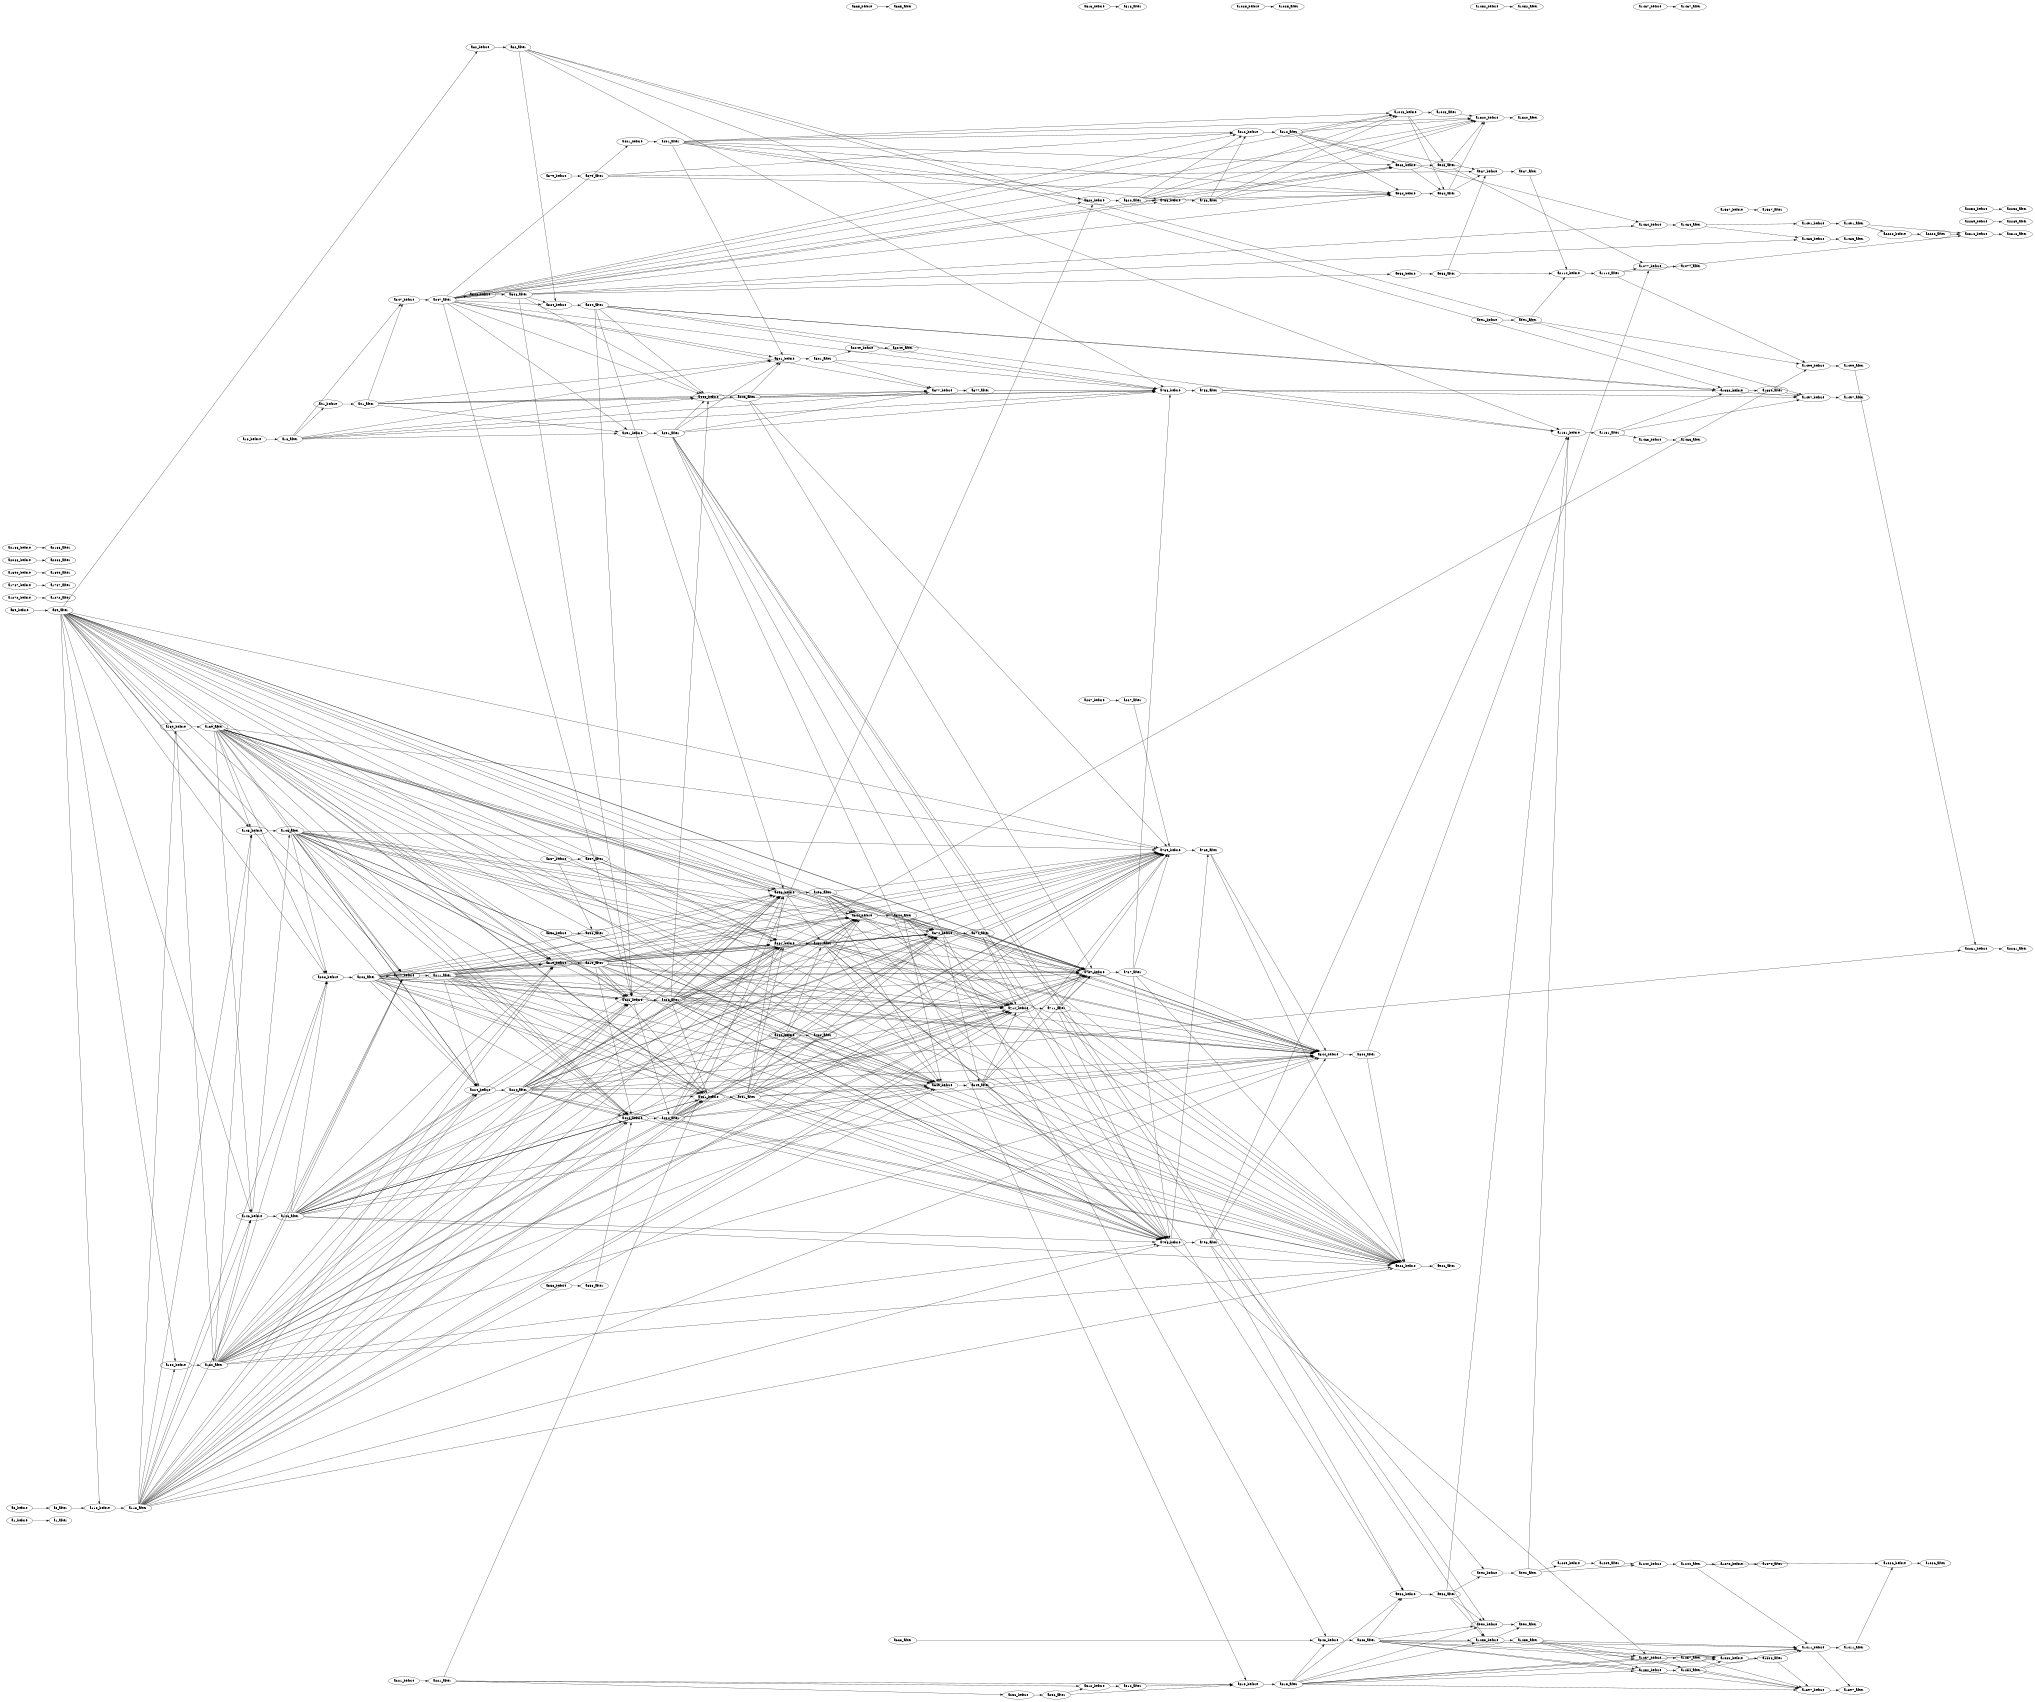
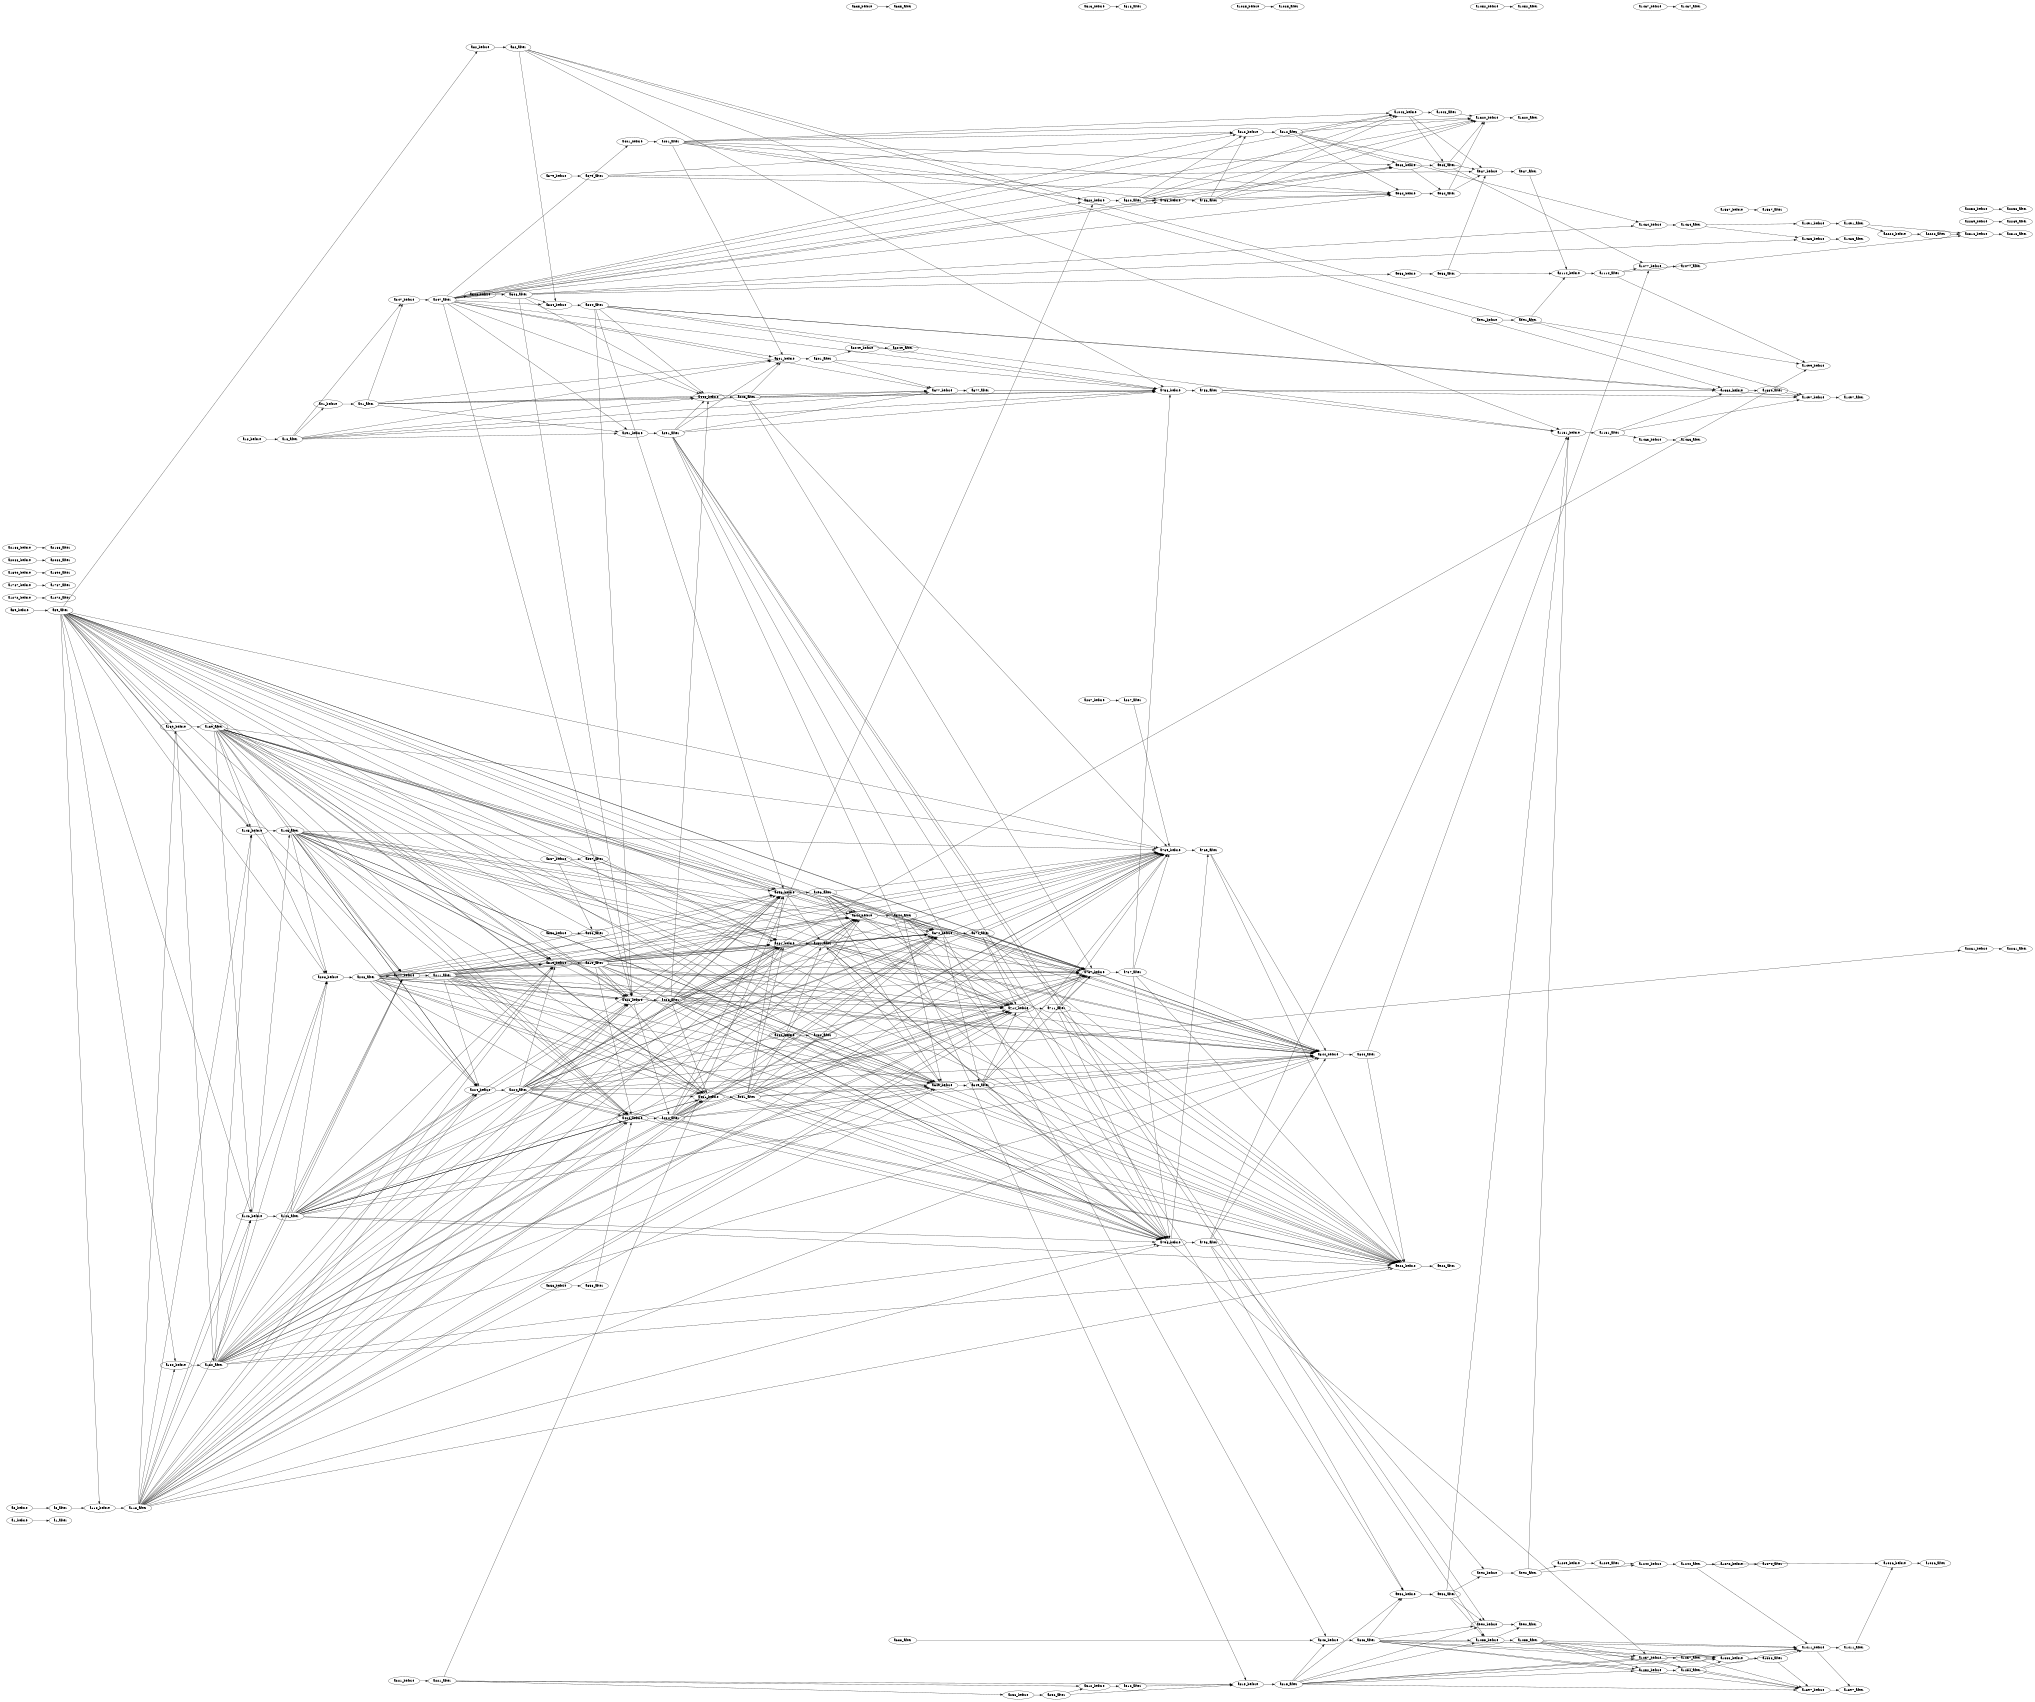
edge "a1048_before" -> "a964_after": now "a1048_before" -> "a987_before"
node "a1499_after": removed
edge "a481_after" -> "a649_before": reversed
edge "a224_after" -> "a319_before": added
